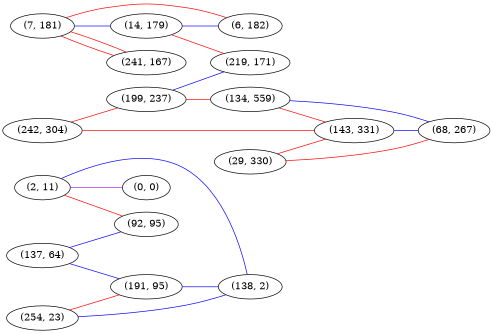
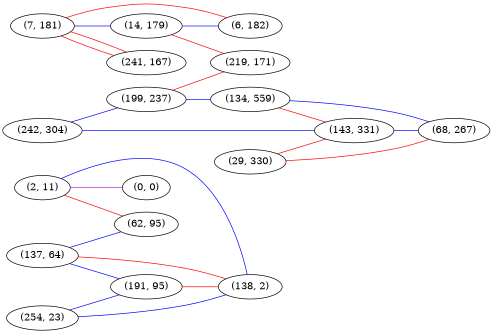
edge "(219, 171)" -- "(199, 237)": color blue -> red
edge "(199, 237)" -- "(134, 559)": color red -> blue
edge "(199, 237)" -- "(242, 304)": color red -> blue
edge "(242, 304)" -- "(143, 331)": color red -> blue
node "(92, 95)": label "(92, 95)" -> "(62, 95)"
edge "(137, 64)" -- "(138, 2)": added
edge "(191, 95)" -- "(138, 2)": color blue -> red
edge "(191, 95)" -- "(254, 23)": color red -> blue
